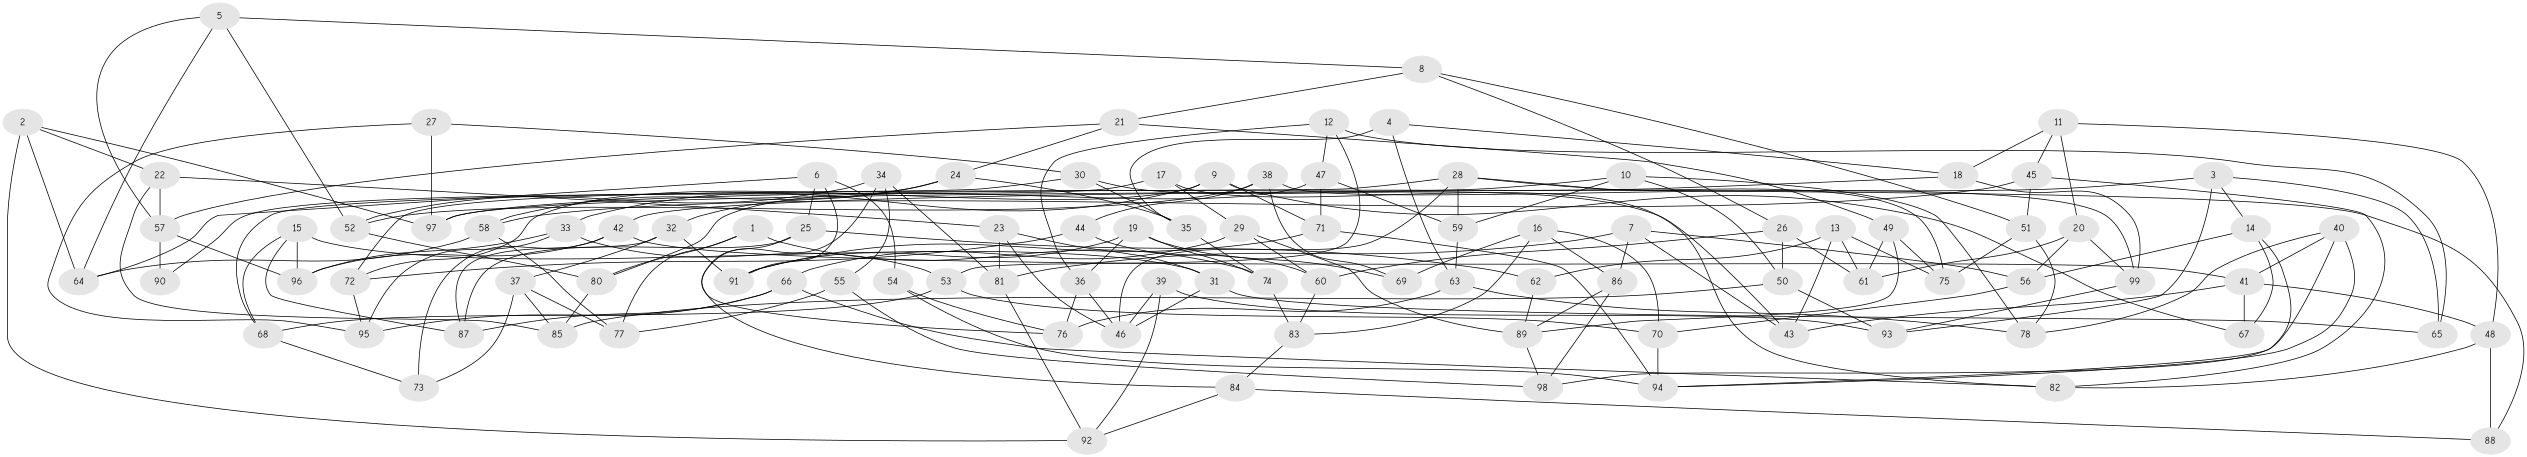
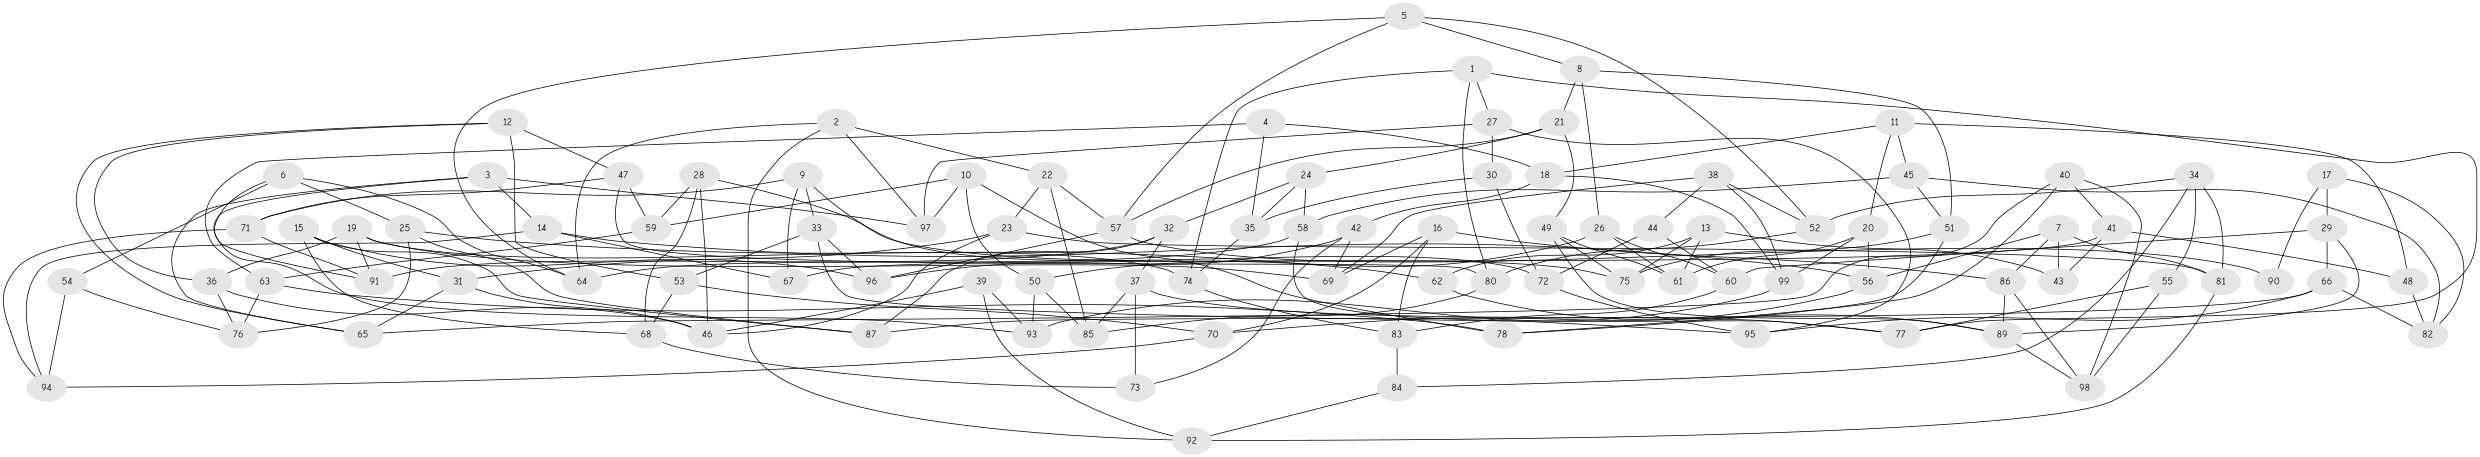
edge "1" -- "27": added
edge "30" -- "43": removed
edge "42" -- "41": now "42" -- "69"
edge "40" -- "94": now "40" -- "65"
node "88": removed
